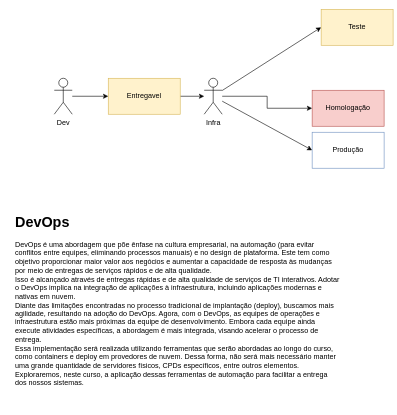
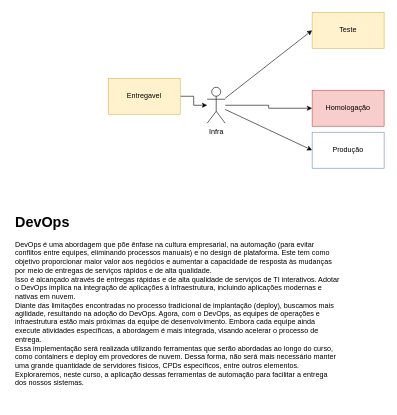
node "Teste": moved (357, 27) -> (348, 30)
node "Dev": removed
edge "Dev" -> "Entregavel": removed
node "Infra": moved (213, 96) -> (216, 105)
